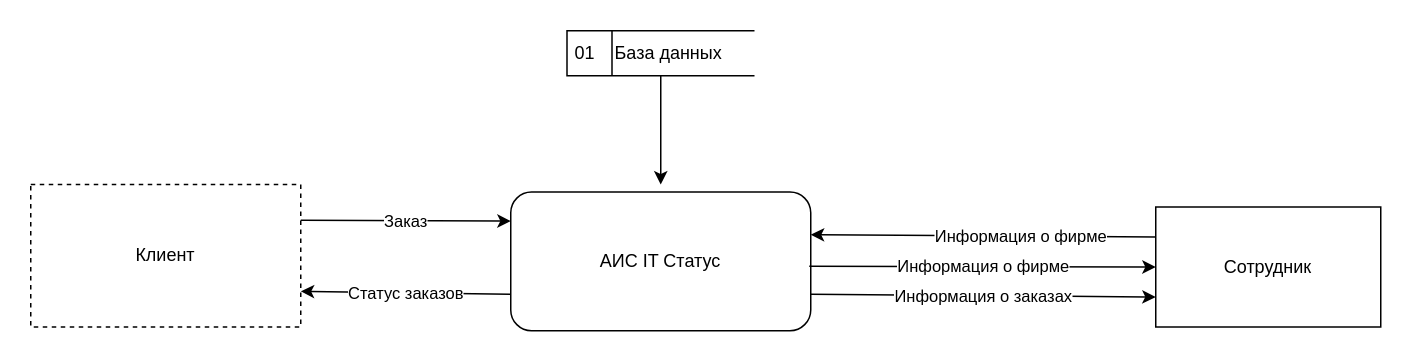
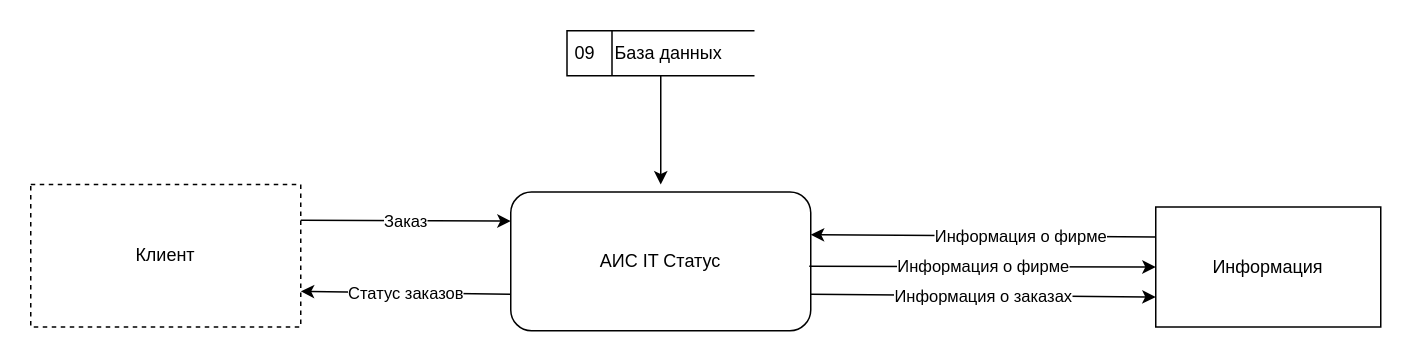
node "01 База данных": label "01 База данных" -> "09 База данных"
node "Сотрудник": label "Сотрудник" -> "Информация"
